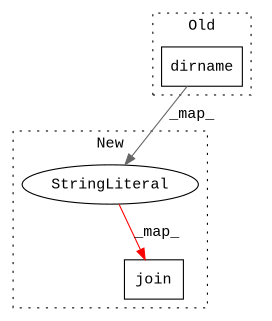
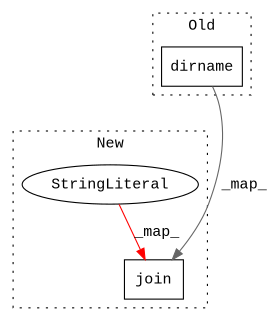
edge "dirname" -> "StringLiteral": now "dirname" -> "join"
